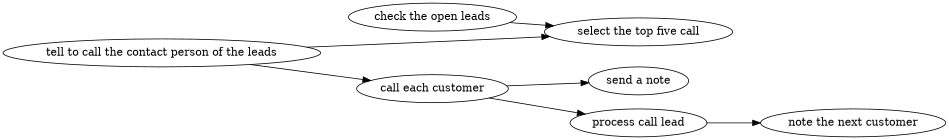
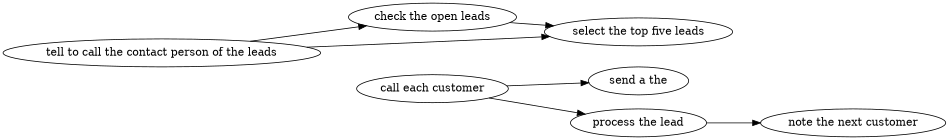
node "select the top five call": label "select the top five call" -> "select the top five leads"
edge "tell to call the contact person of the leads" -> "call each customer": now "tell to call the contact person of the leads" -> "check the open leads"
node "send a note": label "send a note" -> "send a the"
node "process call lead": label "process call lead" -> "process the lead"
